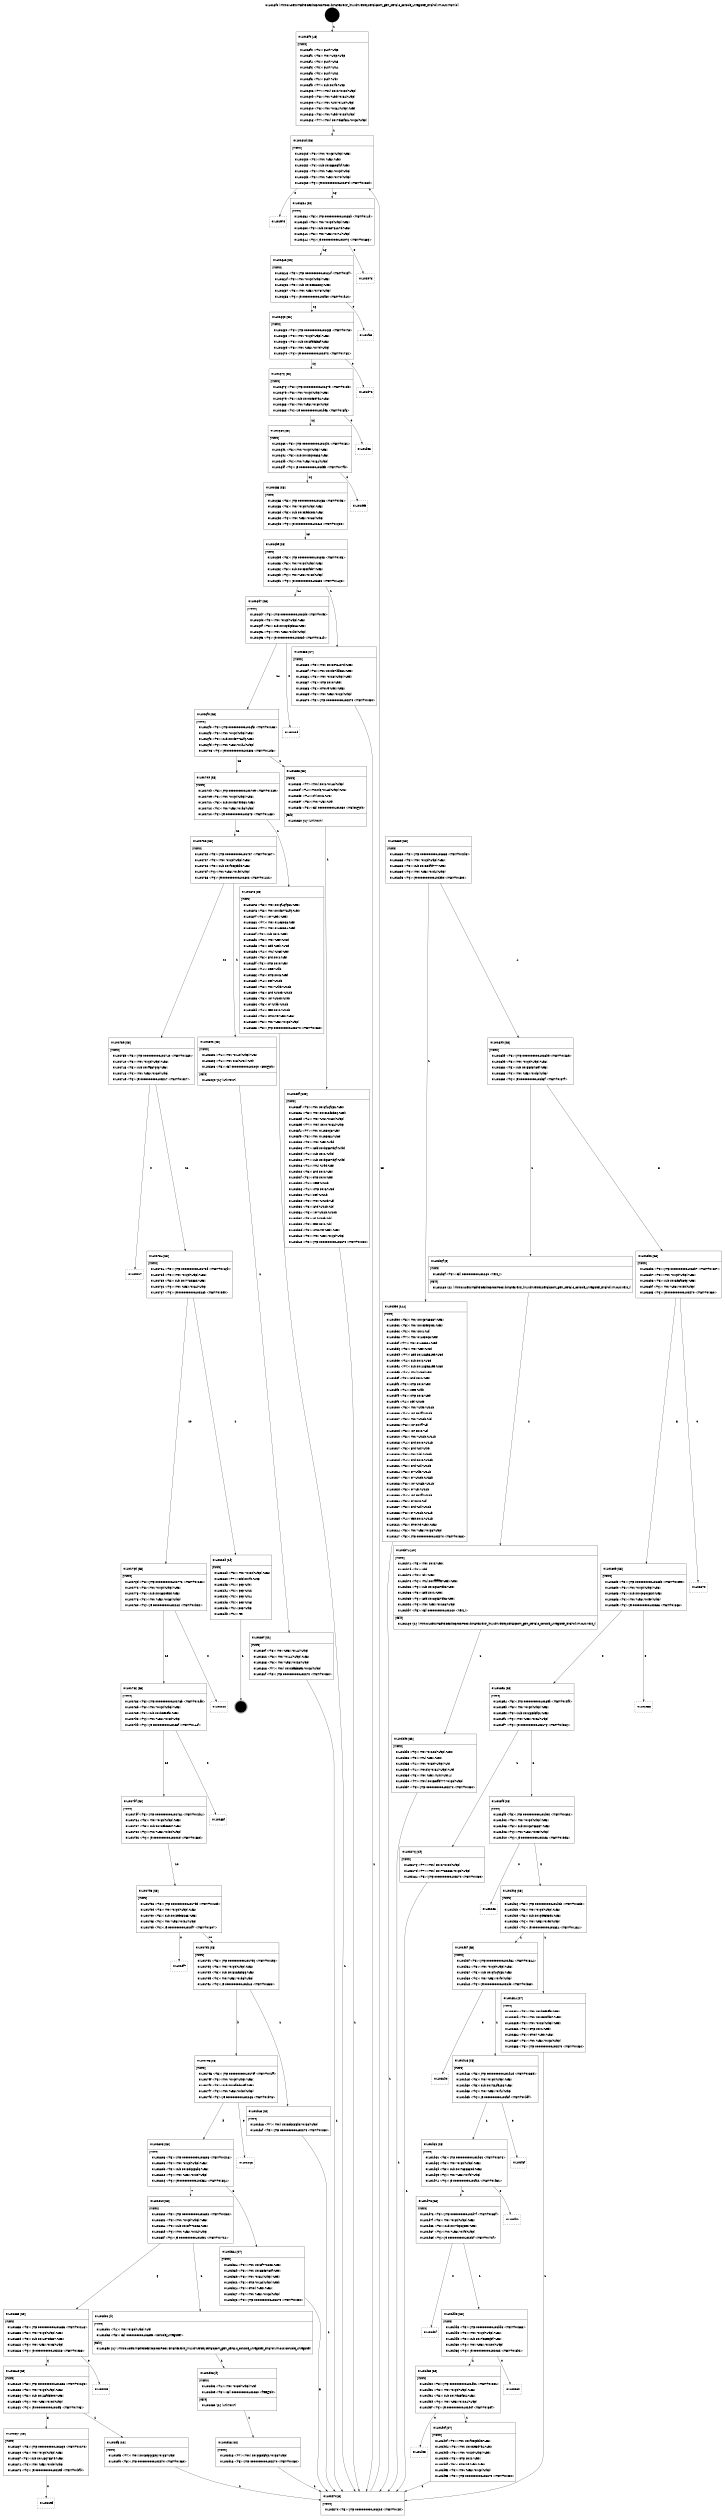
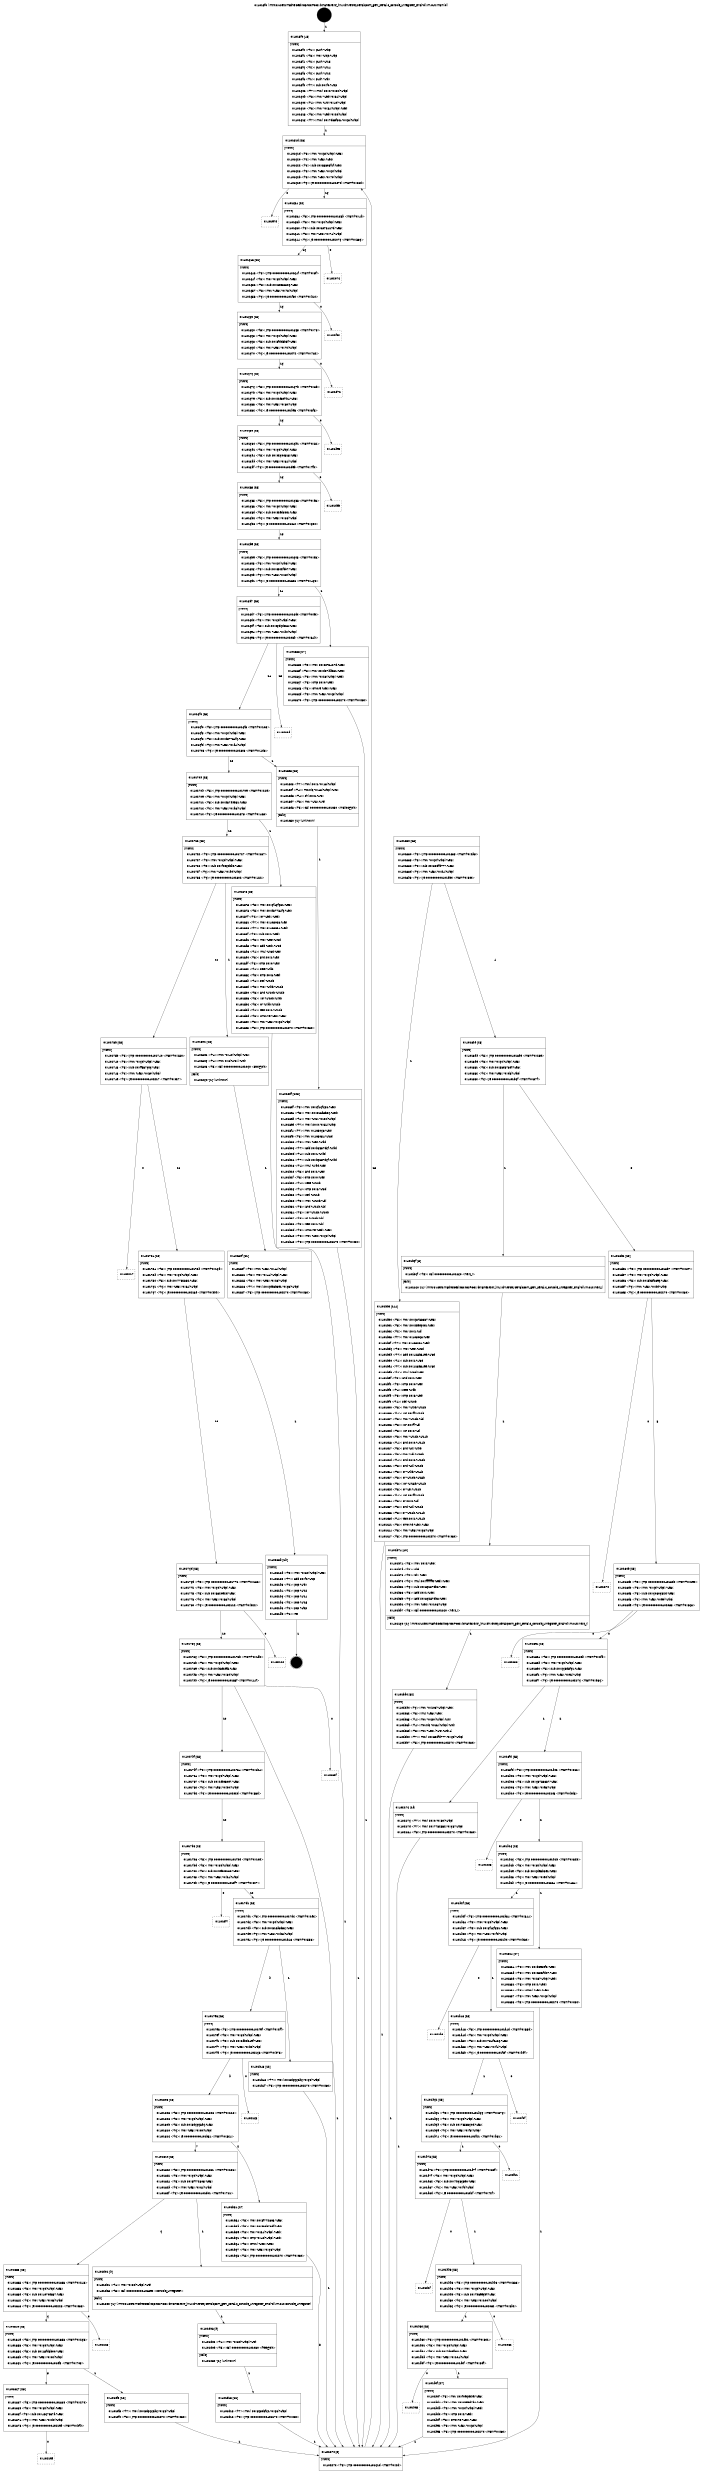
edge "0x4016d7 [25]" -> "0x402039": label " 0" -> " 15"
edge "0x401a0f [21]" -> "0x40227c [5]": now "0x401786 [25]" -> "0x40227c [5]"
